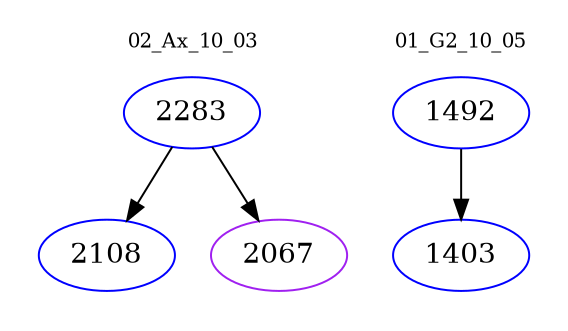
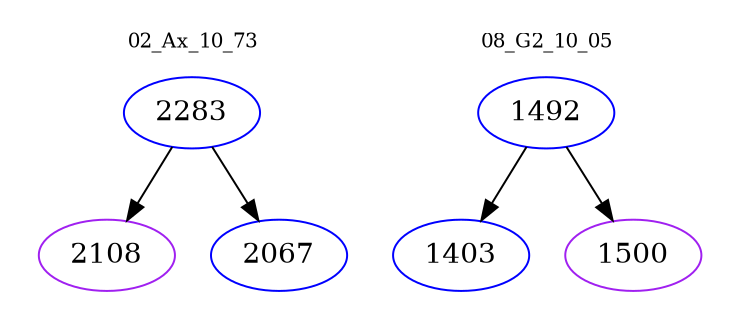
cluster "02_Ax_10_03": label "02_Ax_10_03" -> "02_Ax_10_73"
cluster "01_G2_10_05": label "01_G2_10_05" -> "08_G2_10_05"
node "2108": color blue -> purple
node "2067": color purple -> blue
node "1500": added
